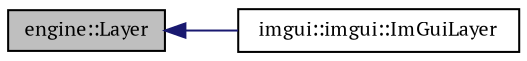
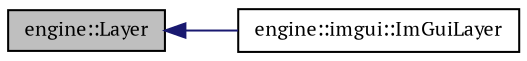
node "imgui::imgui::ImGuiLayer": label "imgui::imgui::ImGuiLayer" -> "engine::imgui::ImGuiLayer"
